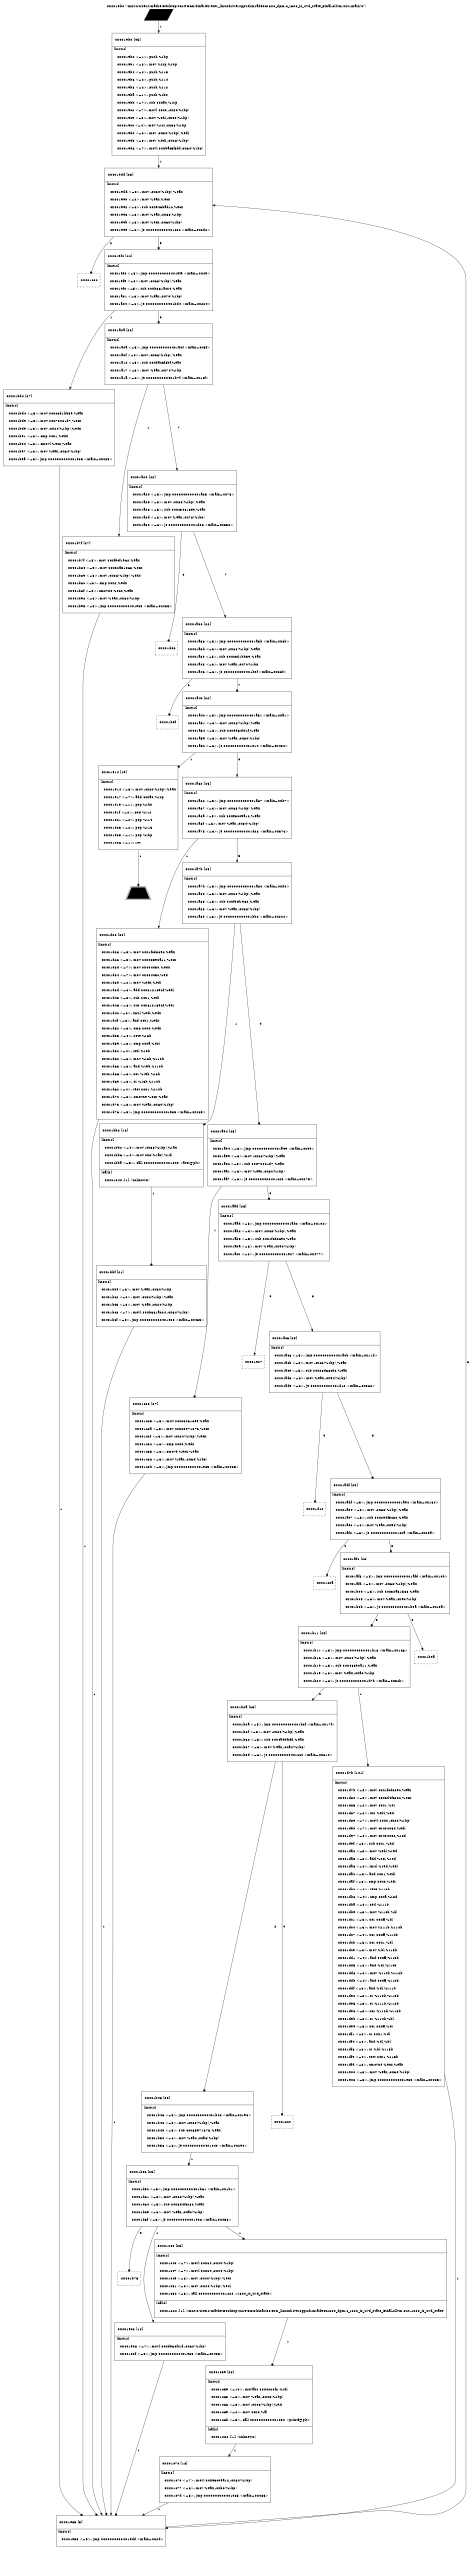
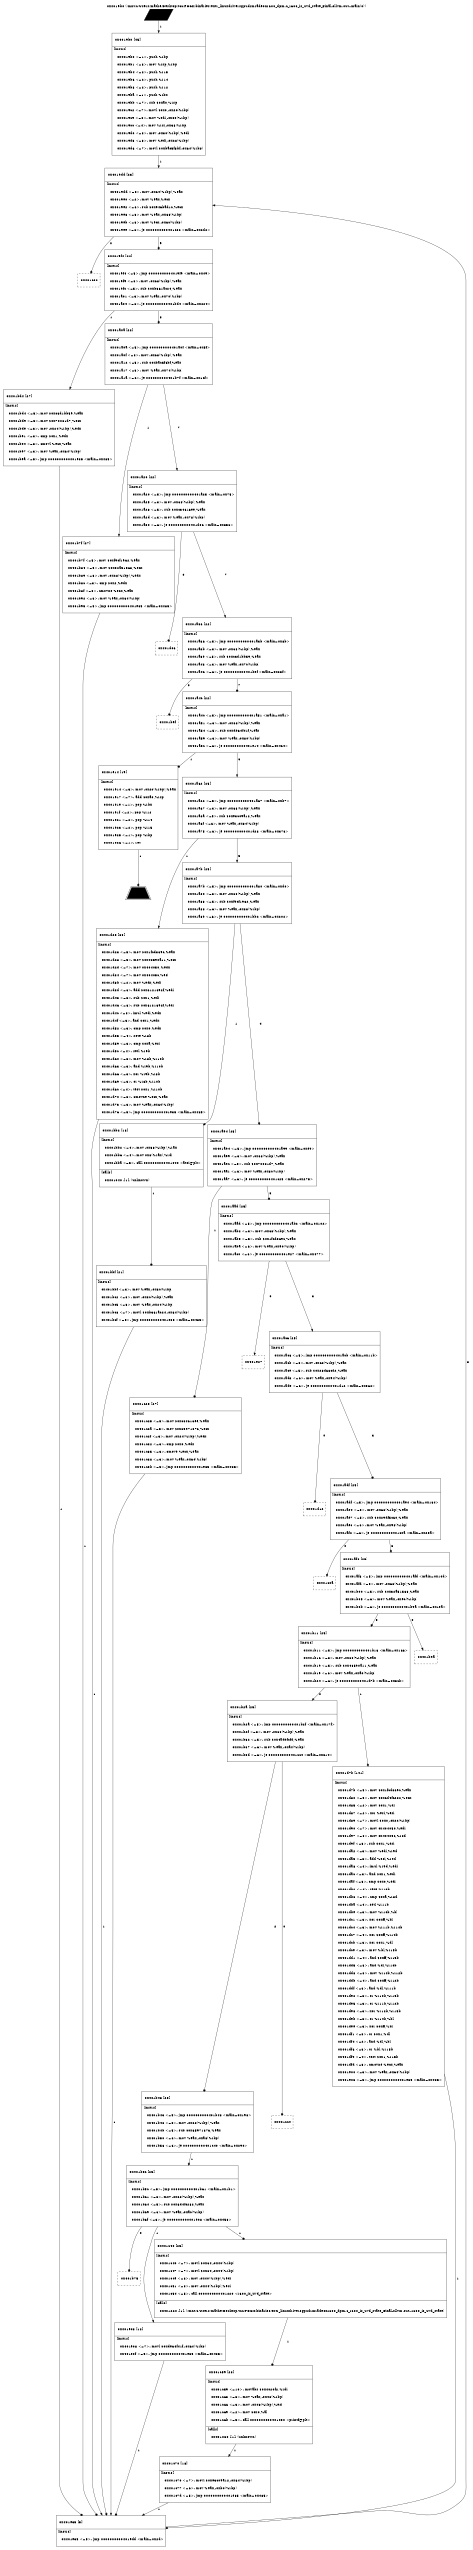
edge "0x4019dd [23]" -> "0x401c82": arrowhead dot -> diamond
